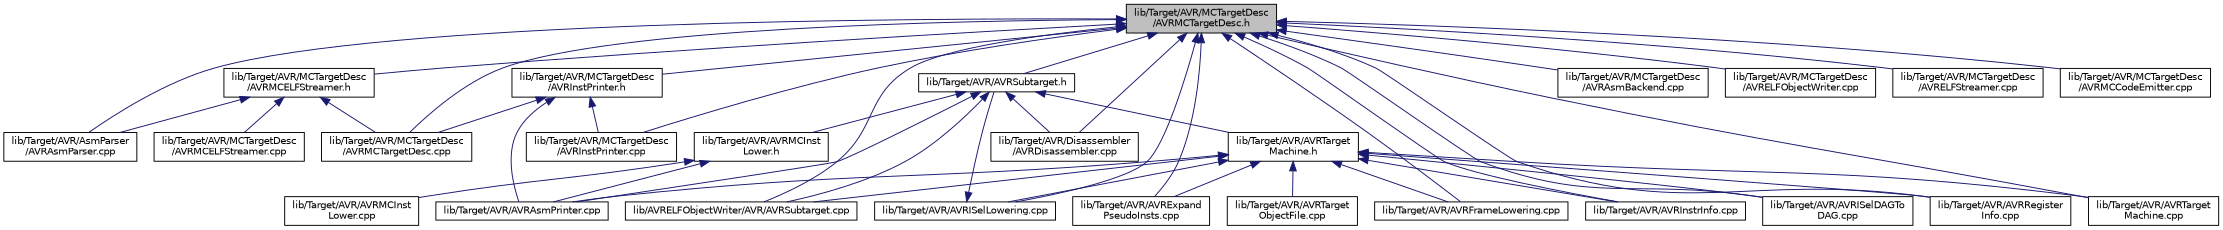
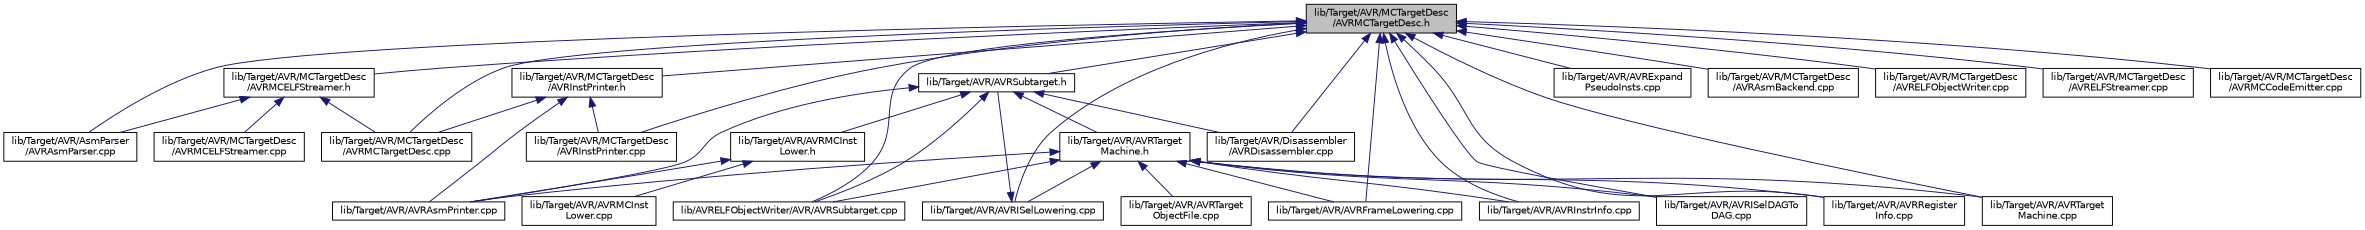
edge "lib/Target/AVR/AVRExpand PseudoInsts.cpp" -> "lib/Target/AVR/AVRTarget Machine.h": removed
